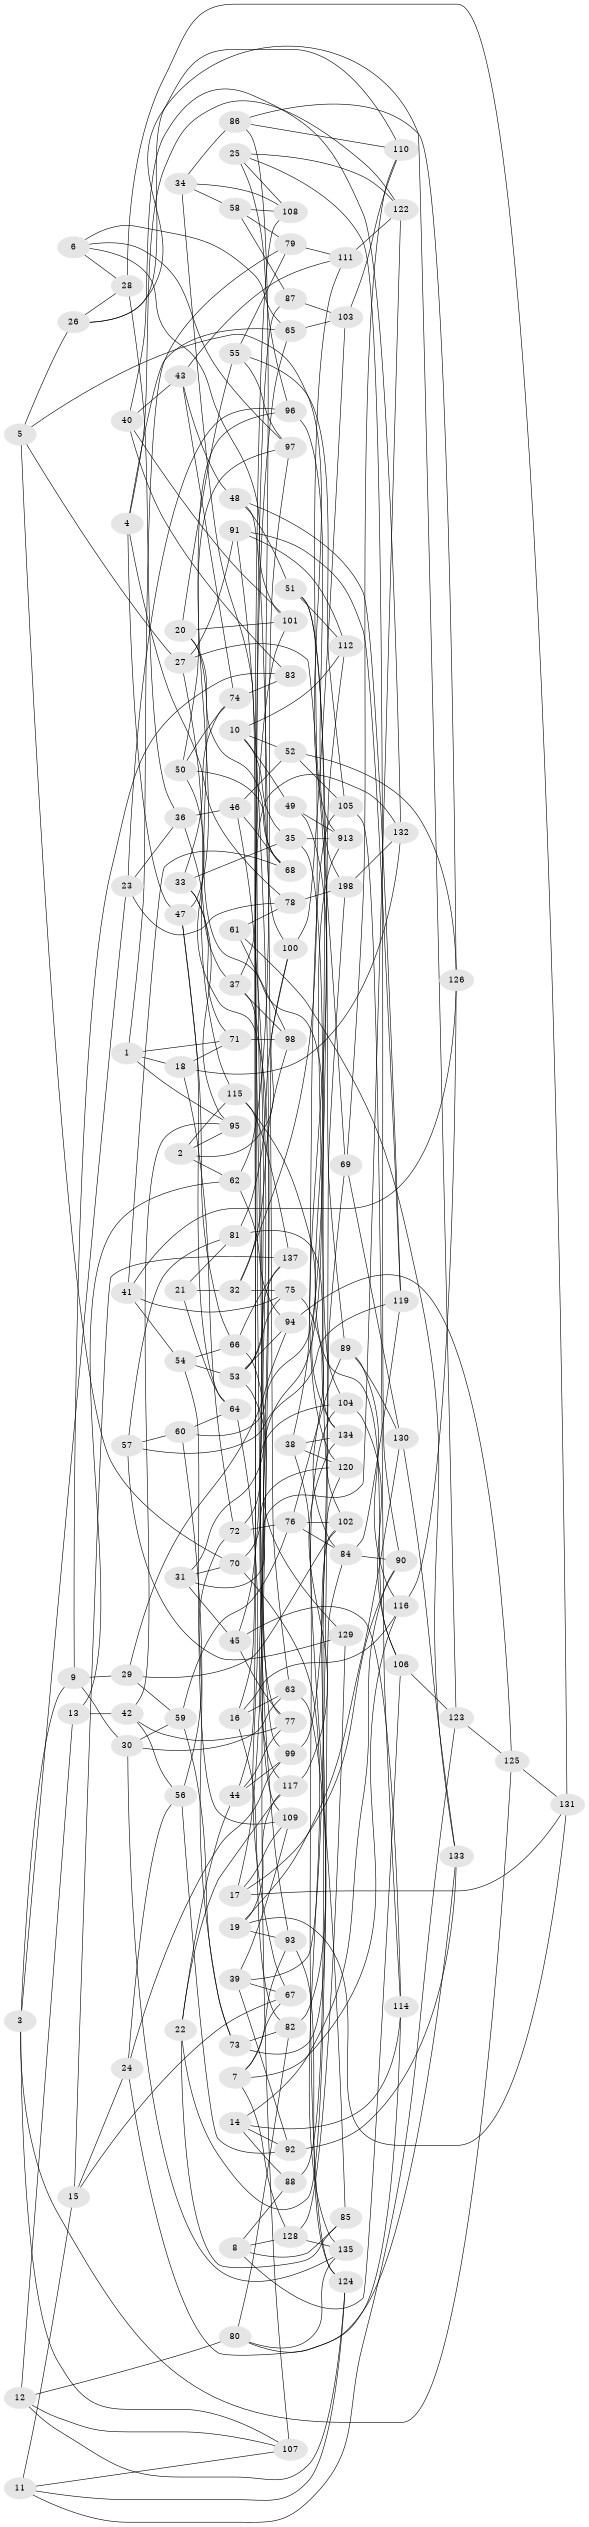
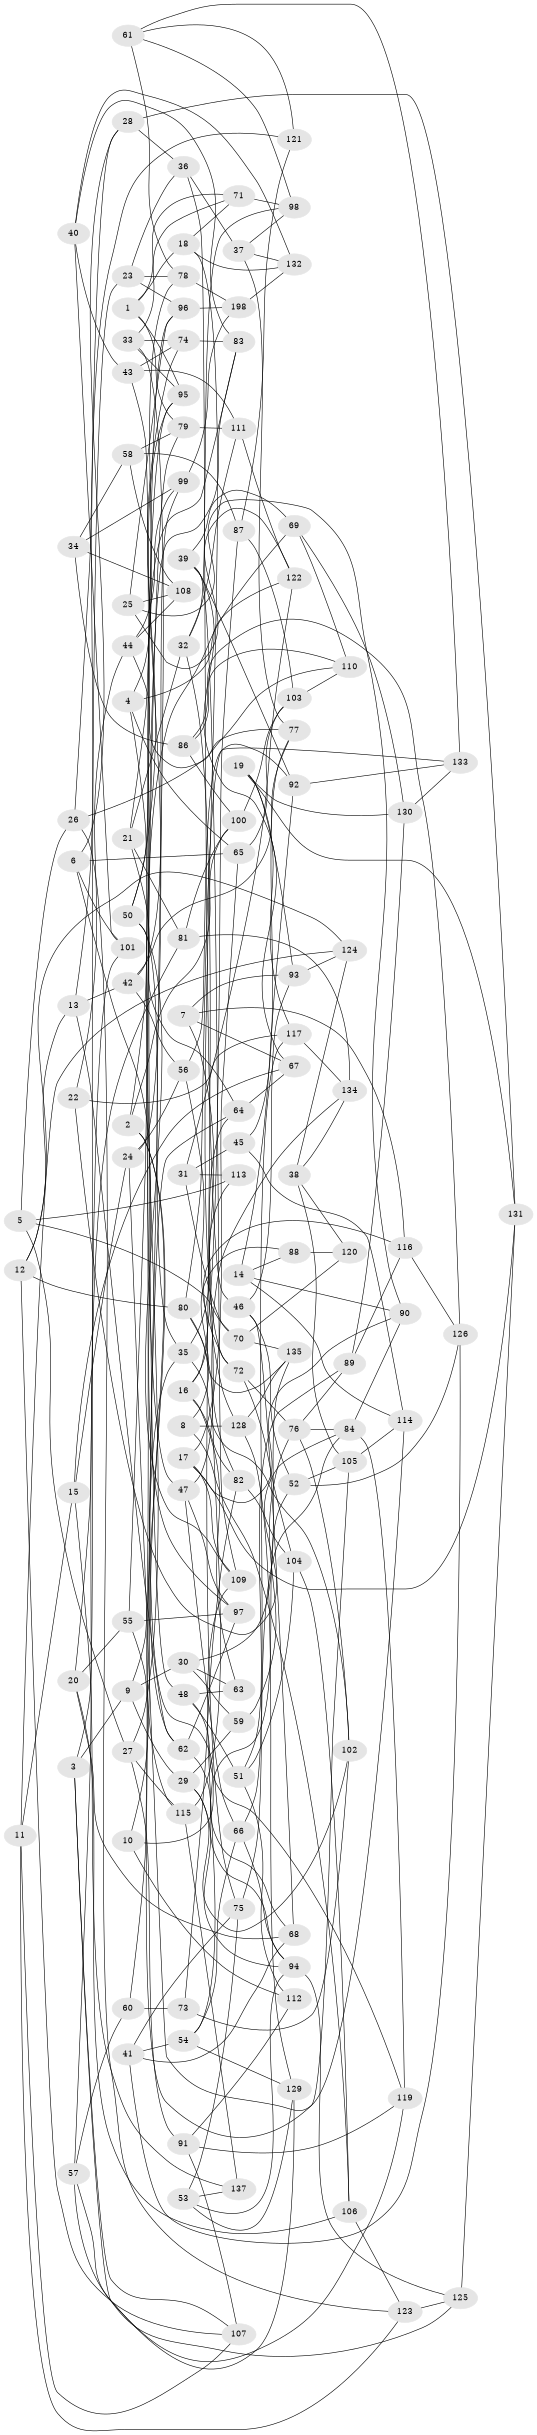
node "121": added
edge "83" -- "21": added
node "49": removed
node "913": label "913" -> "113"
edge "112" -- "60": removed
edge "101" -- "45": removed
edge "137" -- "66": now "94" -- "66"
edge "54" -- "53": now "54" -- "129"
edge "59" -- "73": removed
node "85": removed
